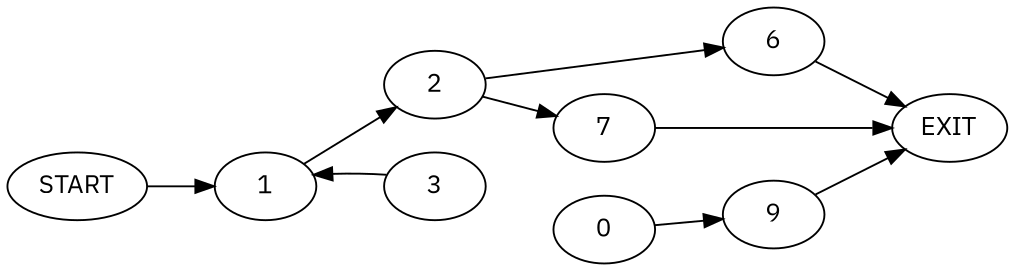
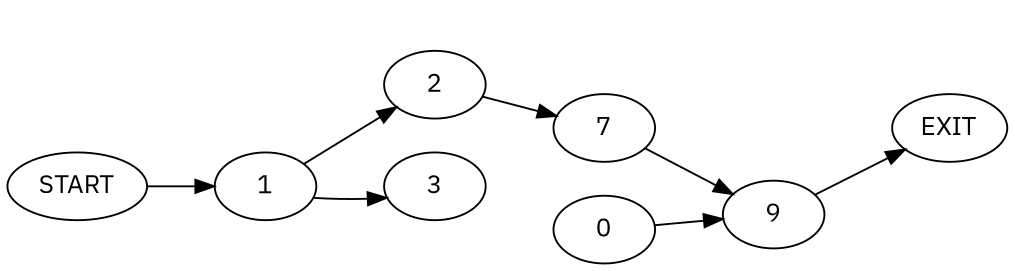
node "6": removed
edge "7" -> "EXIT": now "7" -> "9"
edge "3" -> "1": reversed
